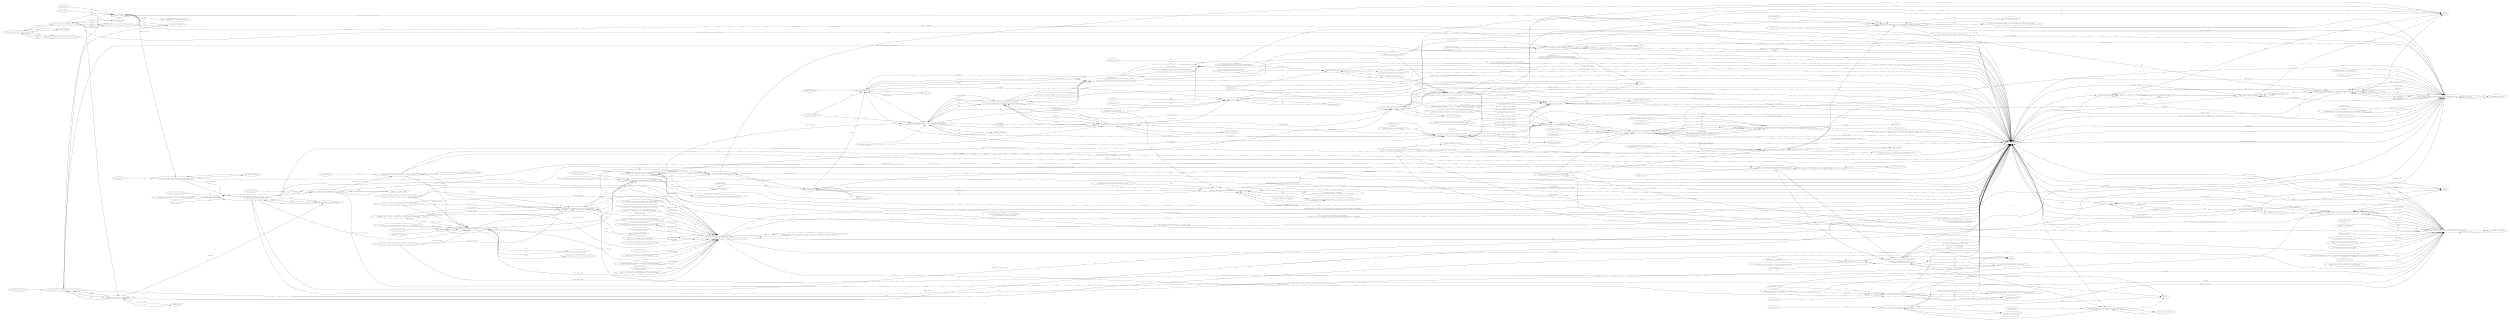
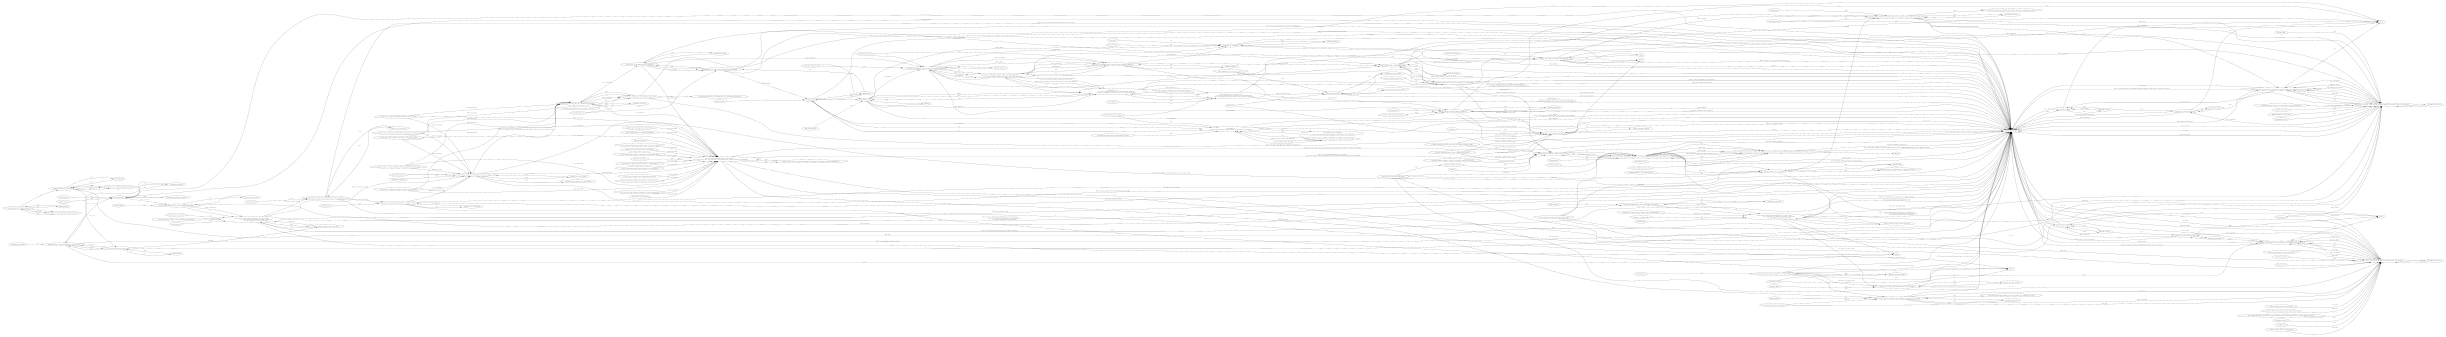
edge "(Call,priv->default_route.v4.mss)" -> "(Call,nm_ip4_config_add_route (composite, &r))": now "(Call,nm_ip4_config_for_mss (composite))" -> "(Call,nm_ip4_config_add_route (composite, &r))"
edge "(MethodReturn,RET)" -> "(Call,nm_ip6_config_reset_addresses (priv->con_ip6_config))": reversed
